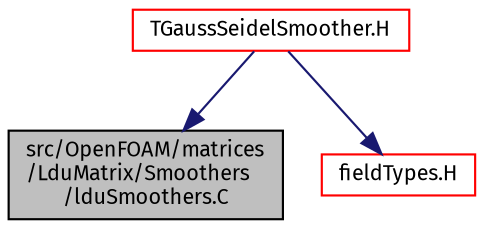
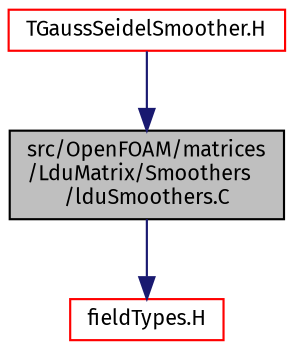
edge "TGaussSeidelSmoother.H" -> "fieldTypes.H": now "src/OpenFOAM/matrices /LduMatrix/Smoothers /lduSmoothers.C" -> "fieldTypes.H"
